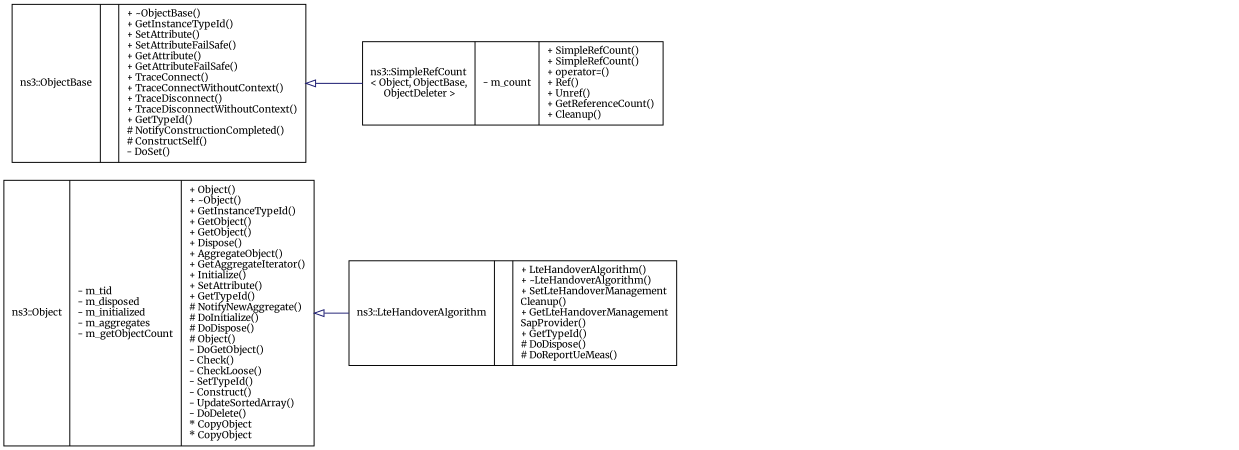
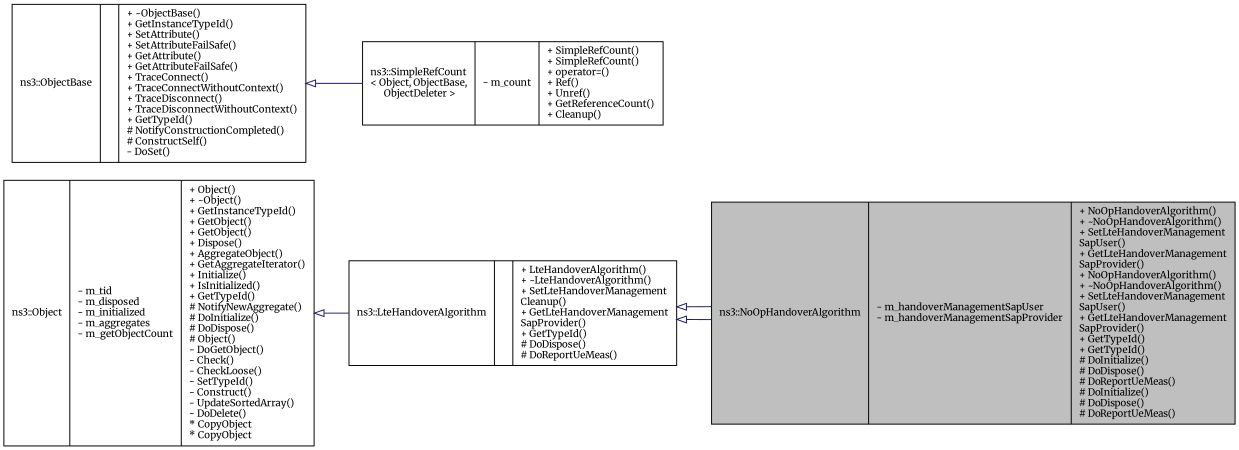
node "ns3::Object": text "+ SetAttribute()" -> "+ IsInitialized()"
node "ns3::NoOpHandoverAlgorithm": added
